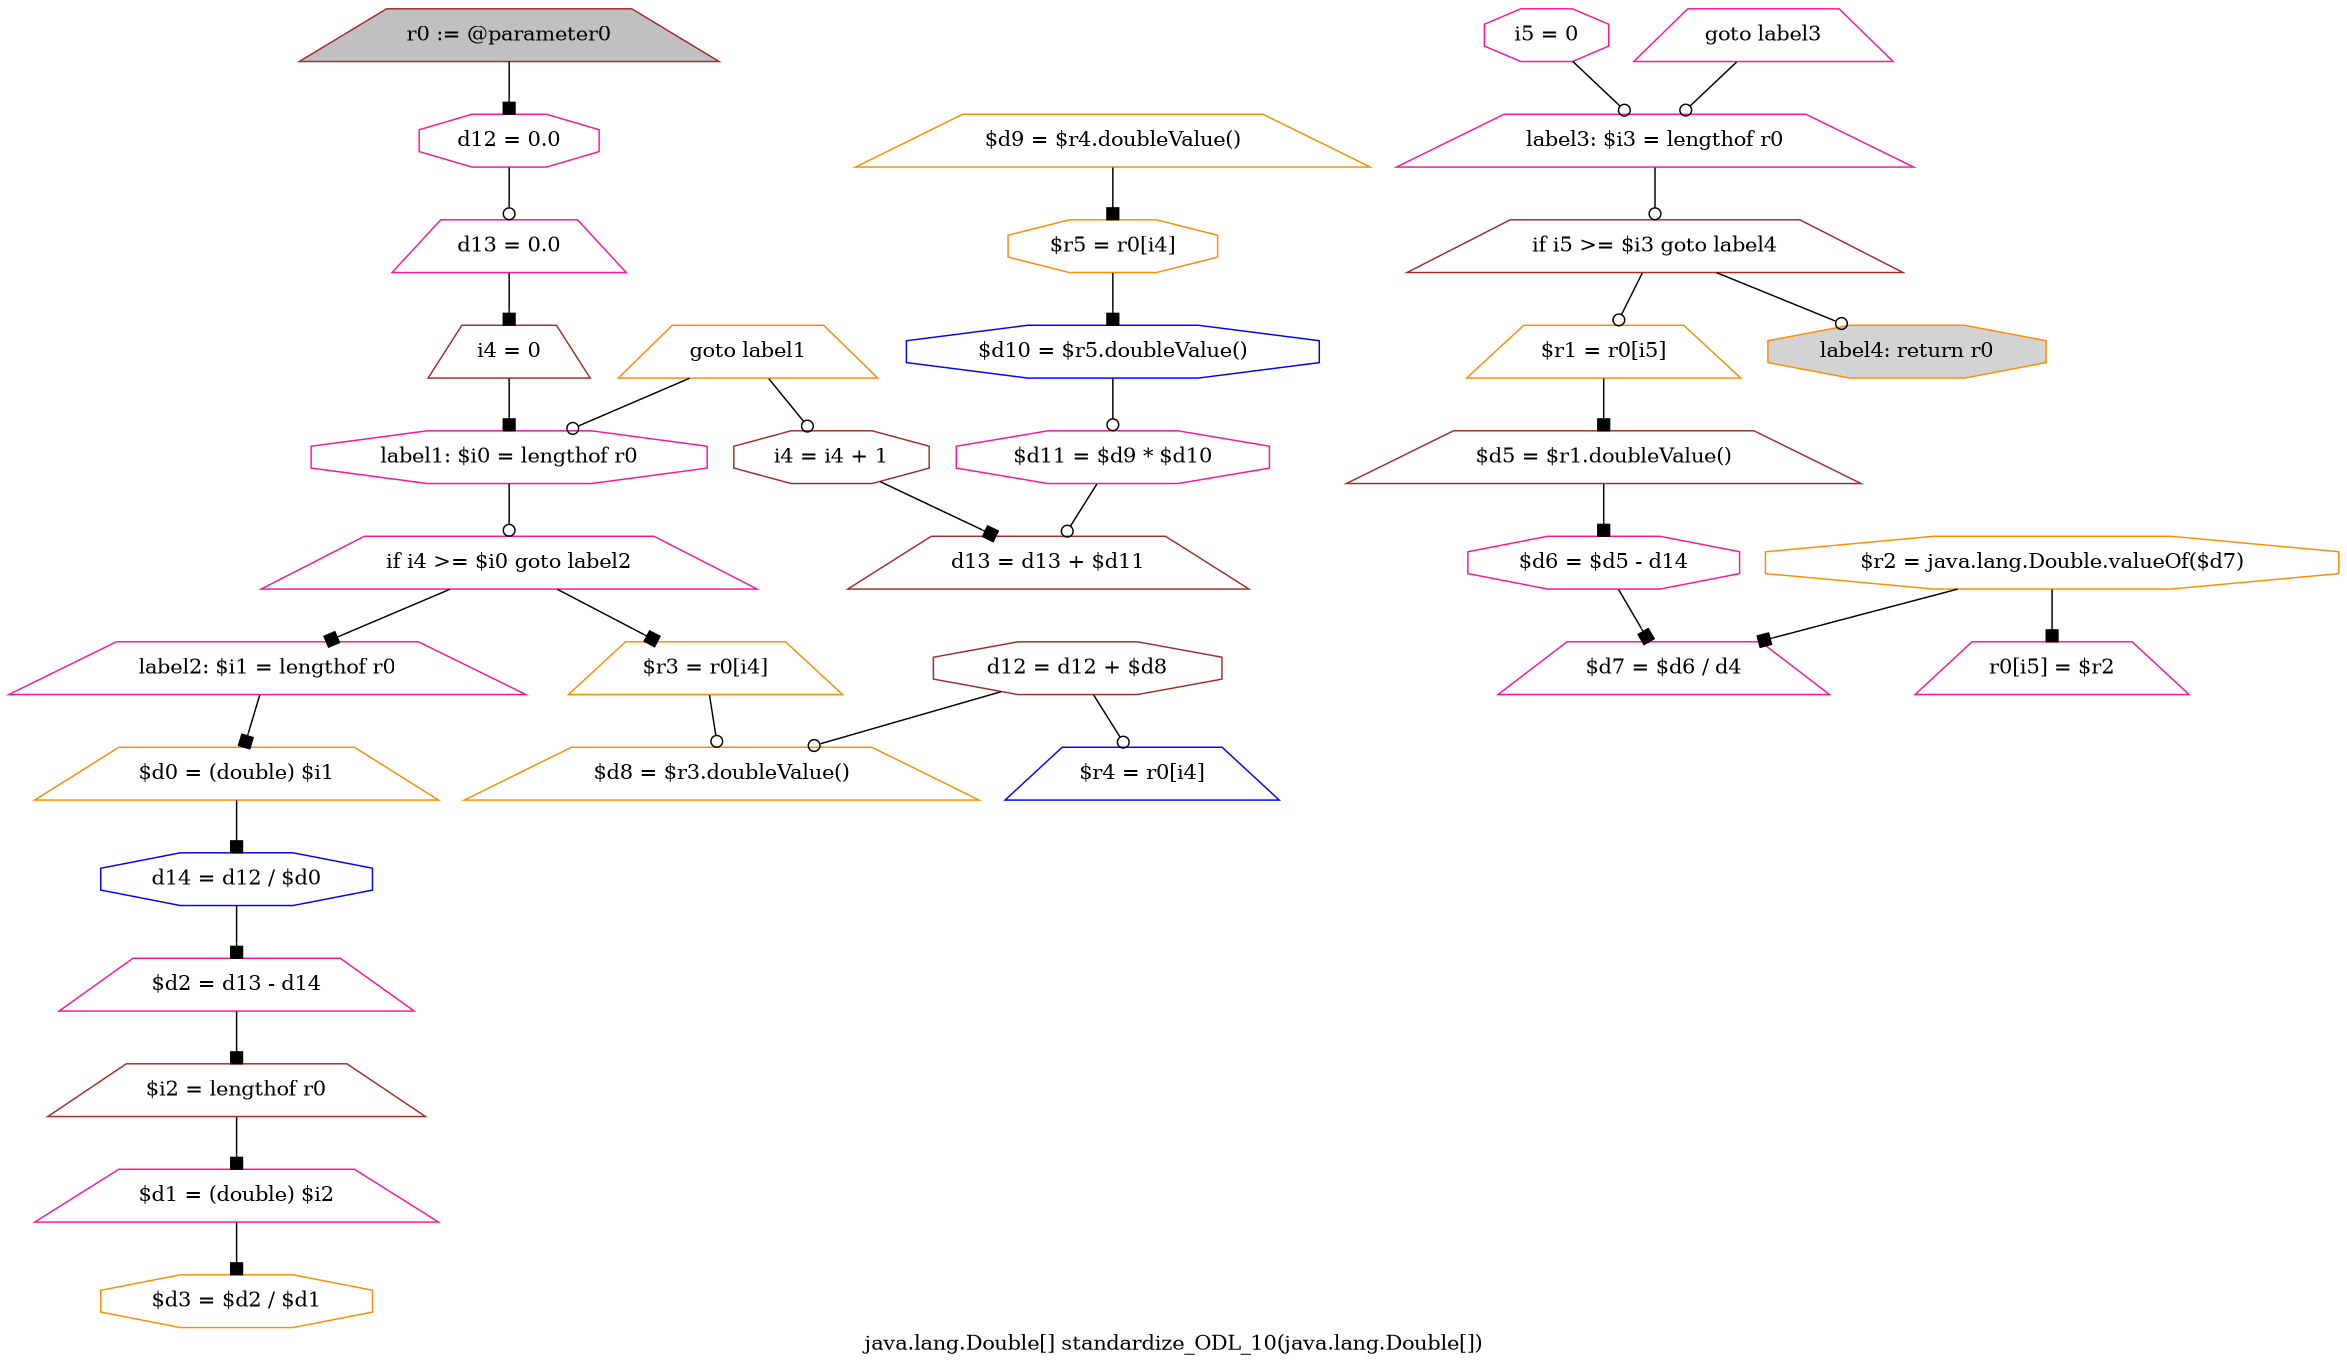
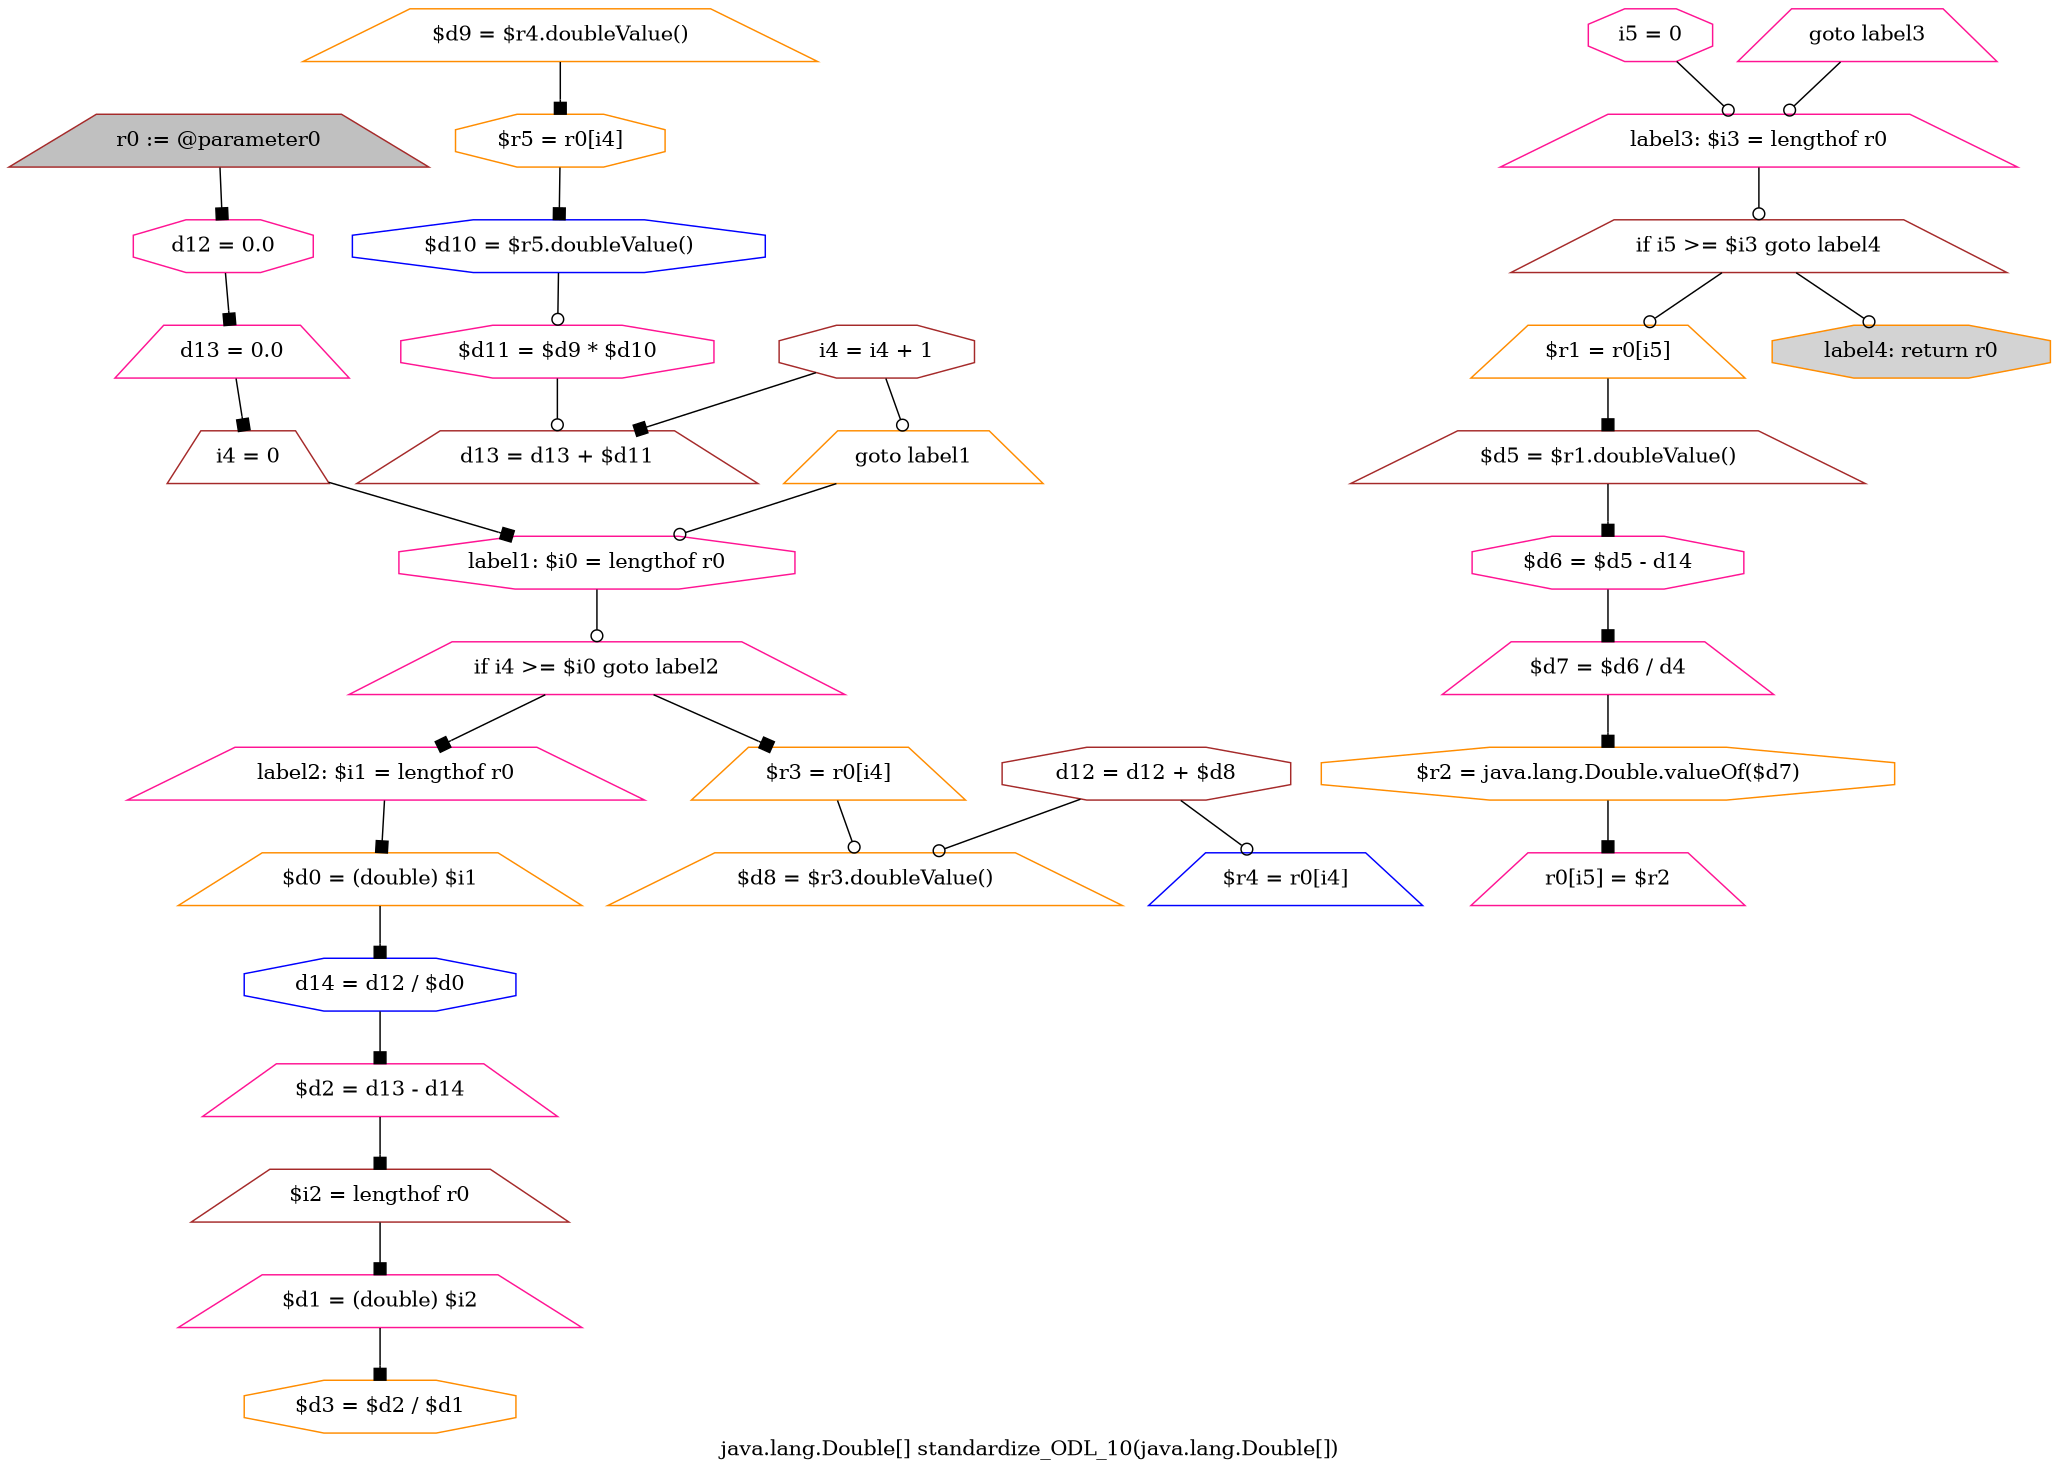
edge "d12 = 0.0" -> "d13 = 0.0": arrowhead odot -> box
edge "goto label1" -> "i4 = i4 + 1": reversed
edge "$r2 = java.lang.Double.valueOf($d7)" -> "$d7 = $d6 / d4": reversed
